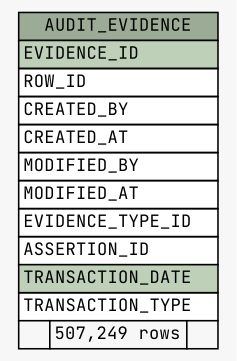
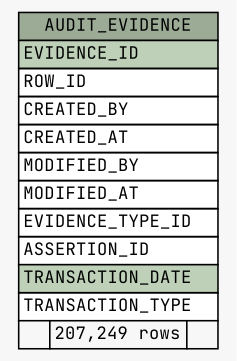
node "AUDIT_EVIDENCE": text "507,249 rows" -> "207,249 rows"
